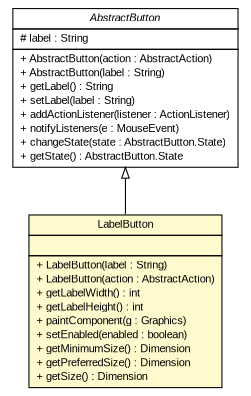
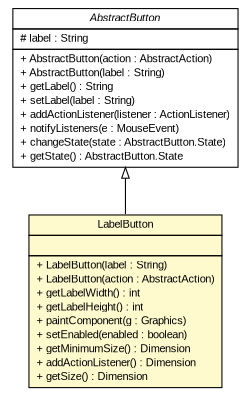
node "LabelButton": text "+ getPreferredSize() : Dimension" -> "+ addActionListener() : Dimension"
